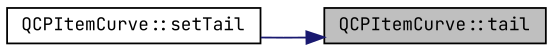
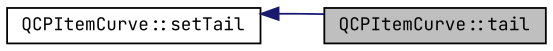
edge "QCPItemCurve::setTail" -> "QCPItemCurve::tail": reversed
